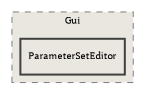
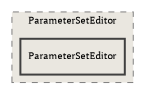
cluster "Gui": label "Gui" -> "ParameterSetEditor"
